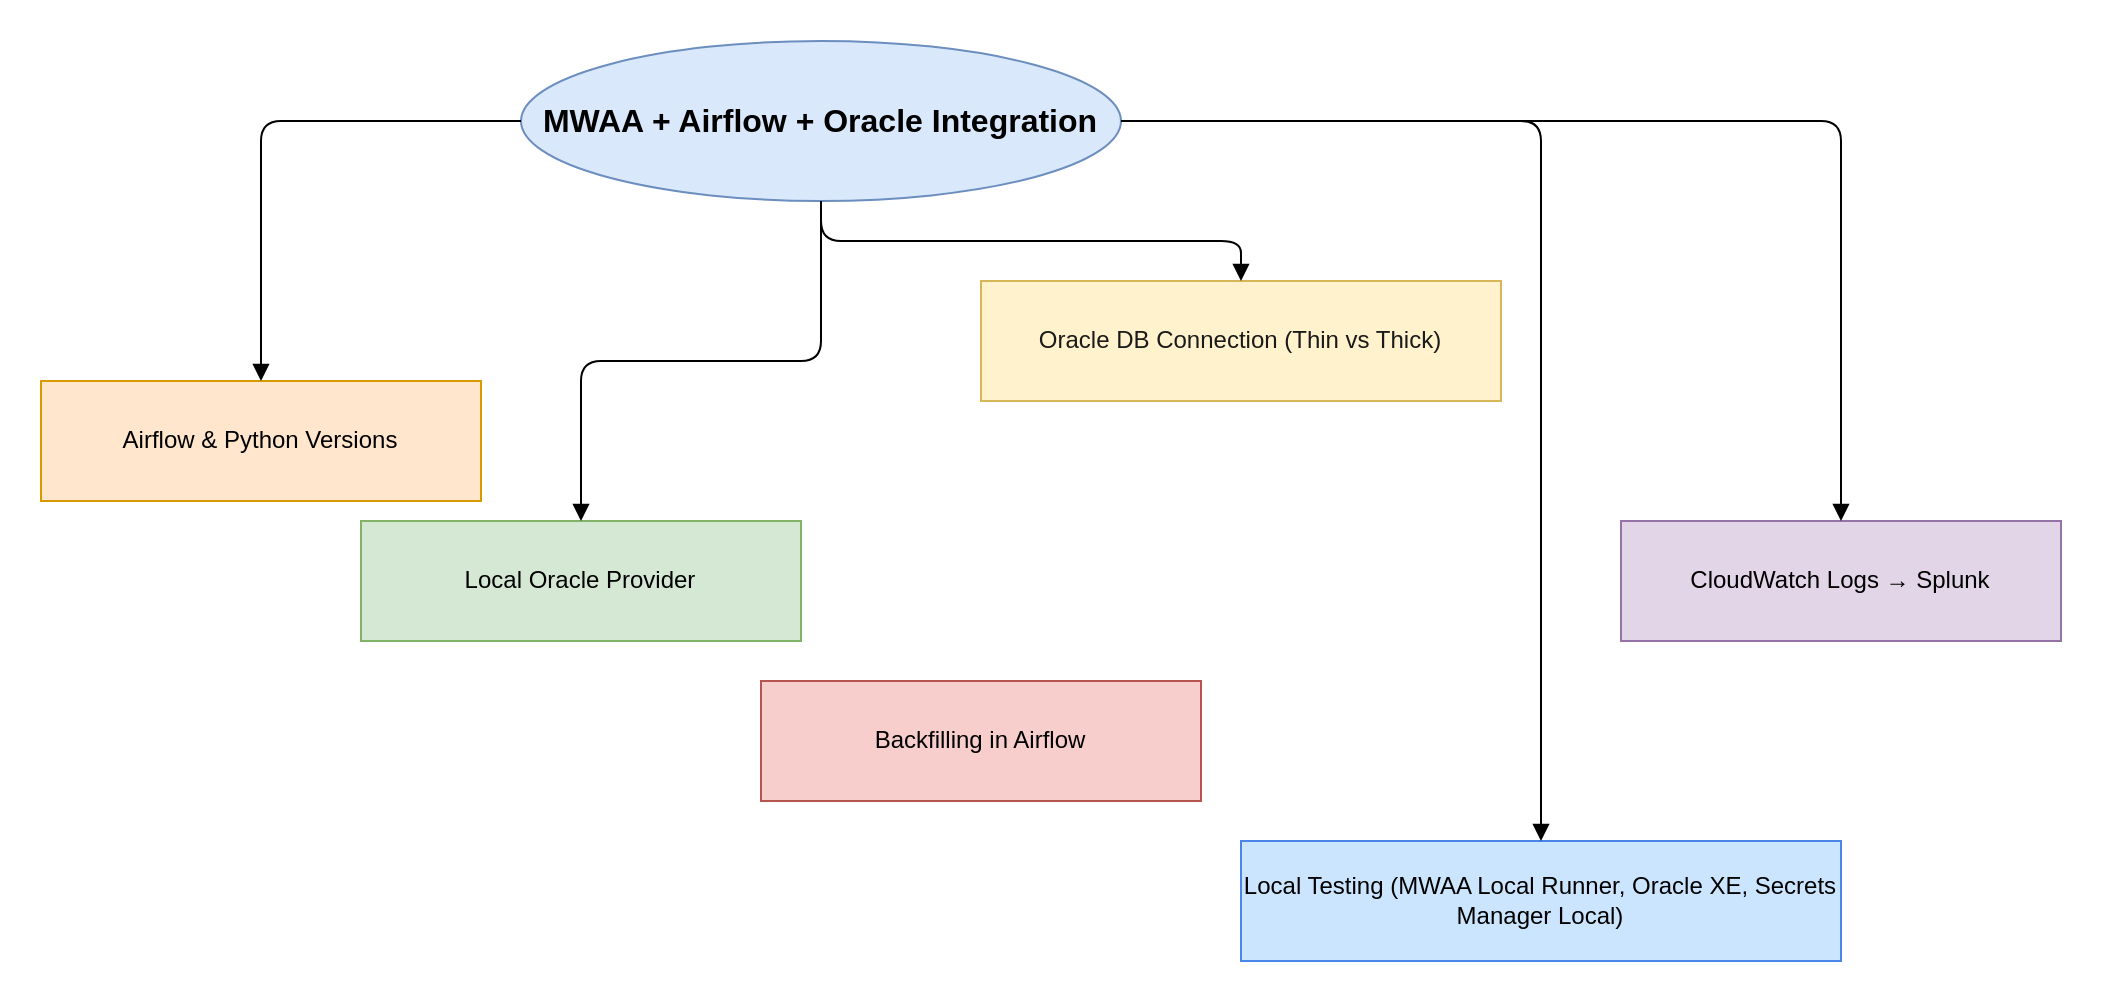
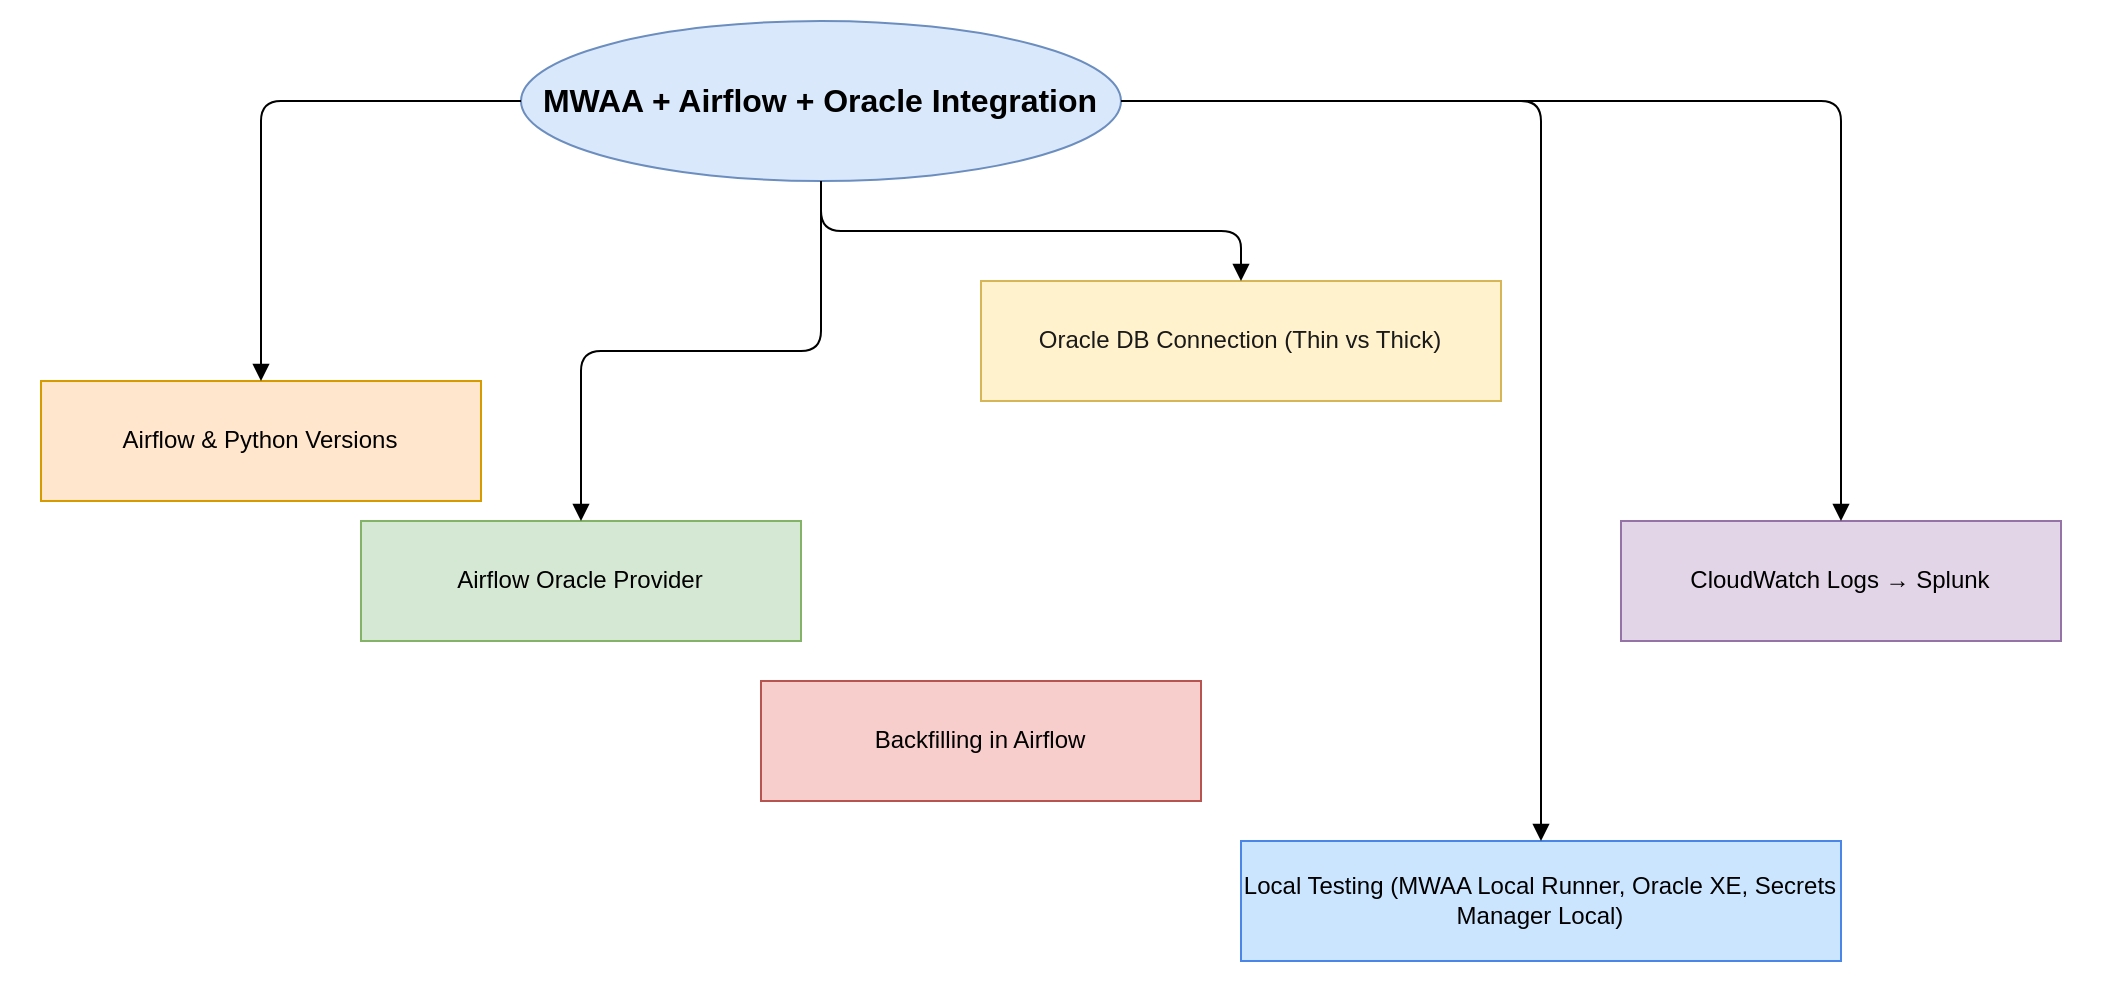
node "MWAA + Airflow + Oracle Integration": moved (821, 121) -> (821, 101)
node "Local Oracle Provider": label "Local Oracle Provider" -> "Airflow Oracle Provider"
